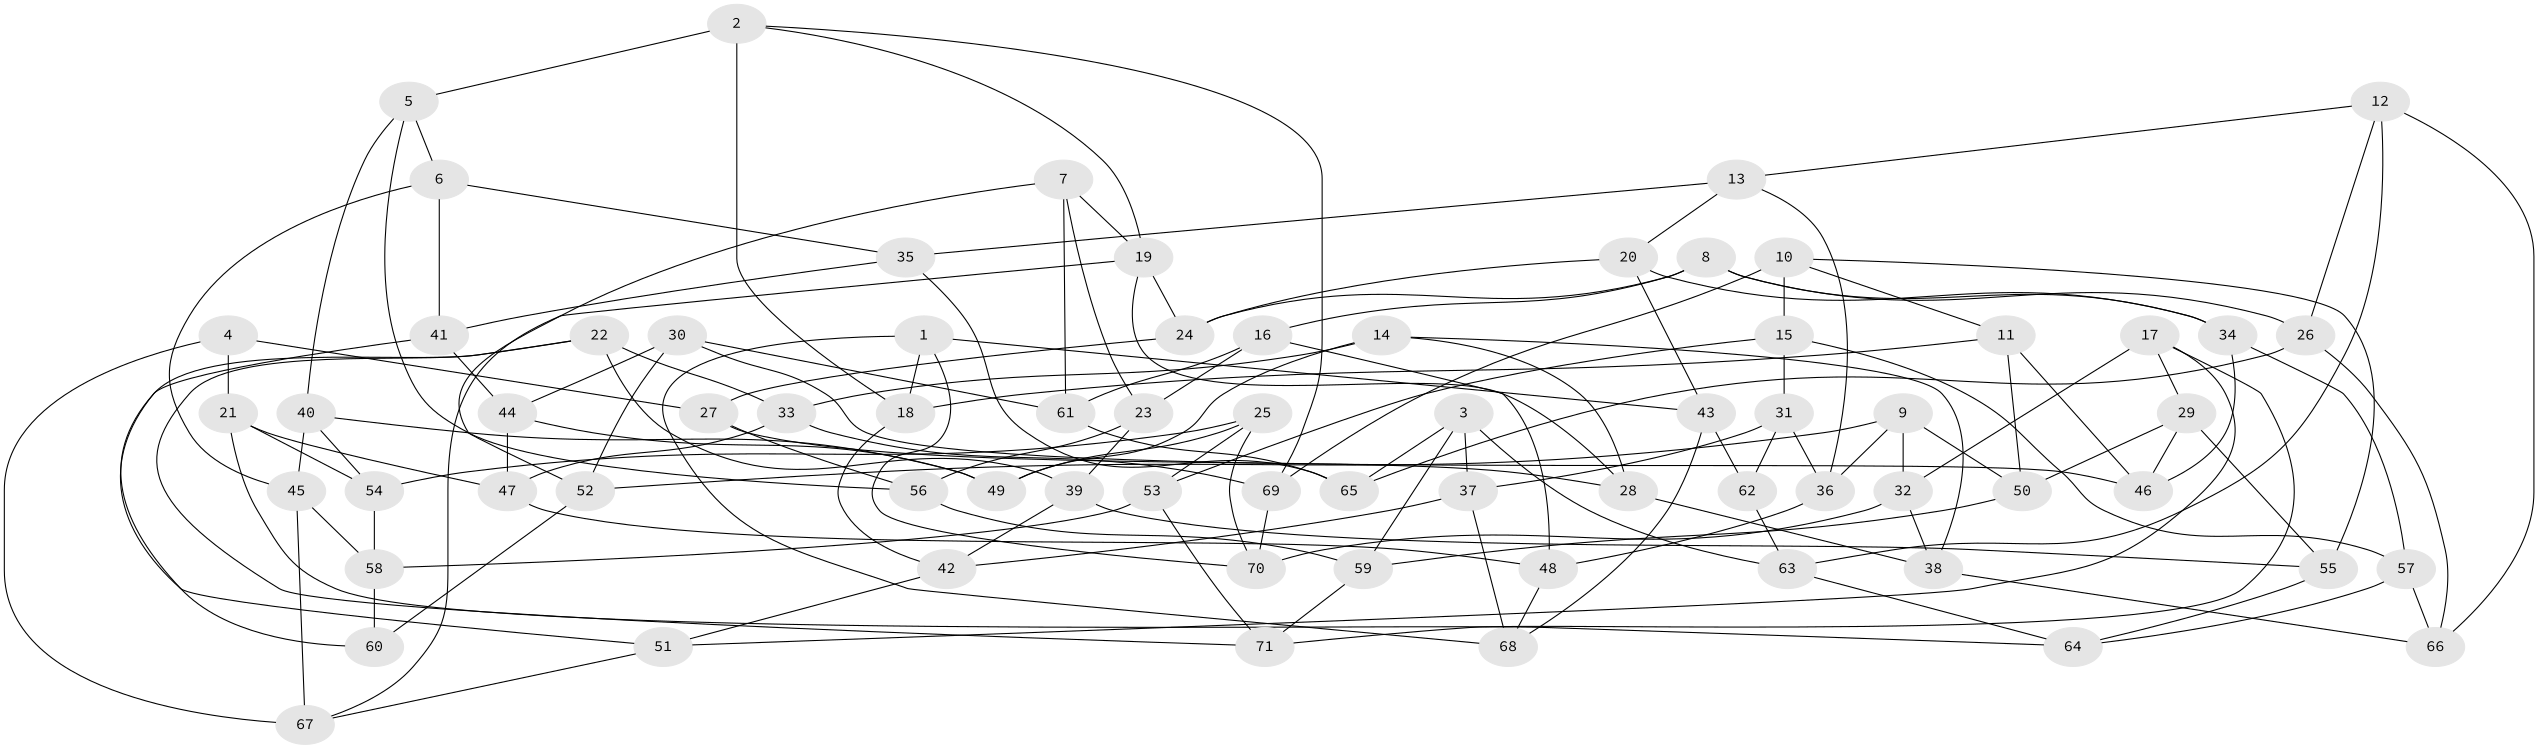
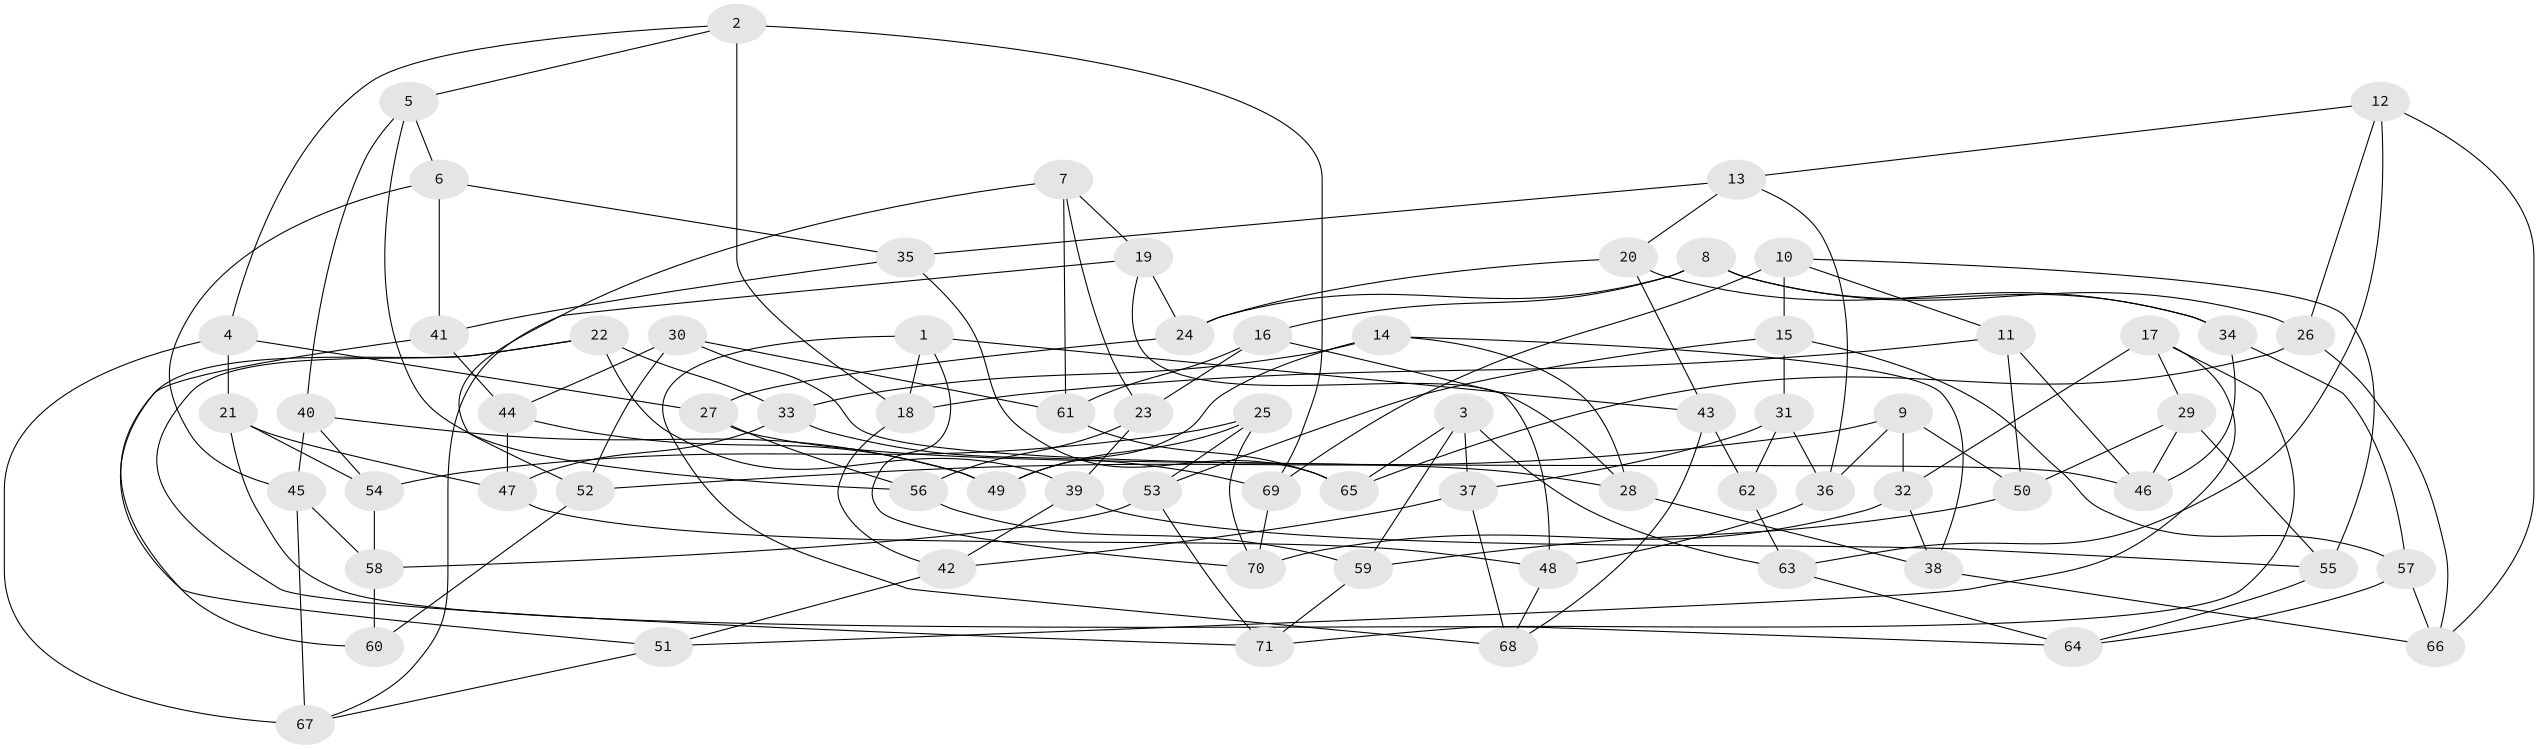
edge "2" -- "19": now "2" -- "4"
